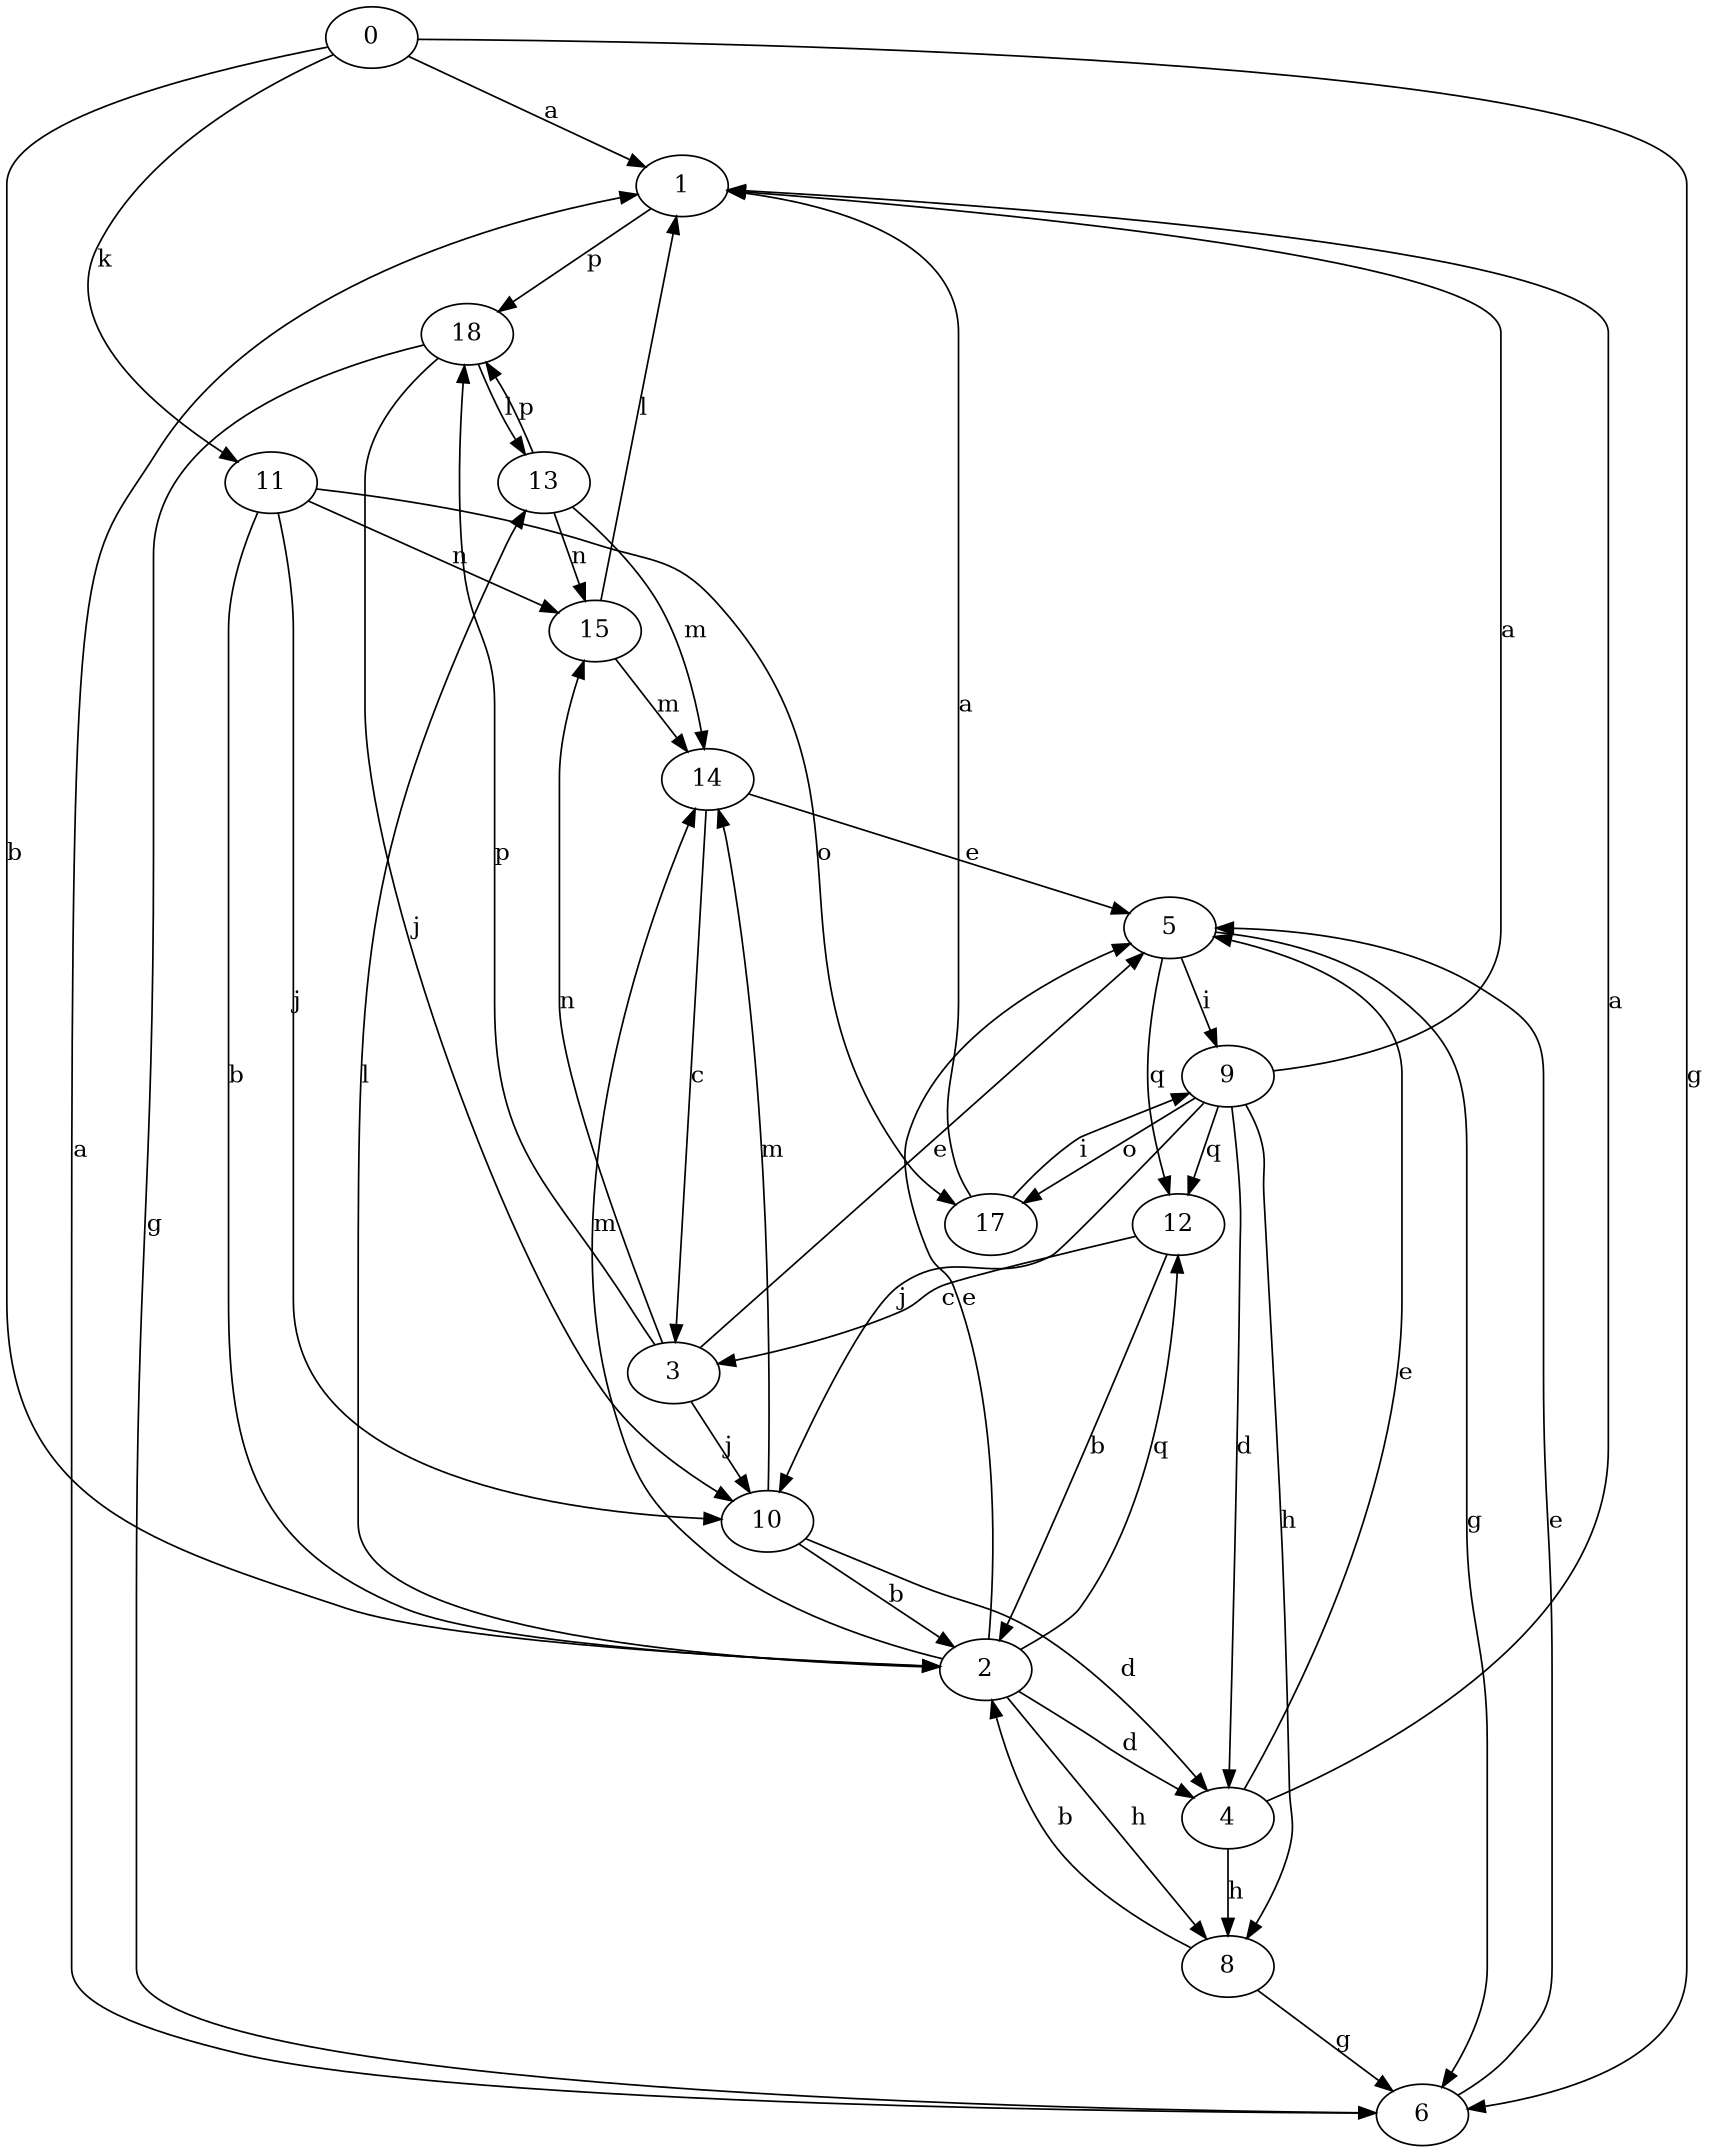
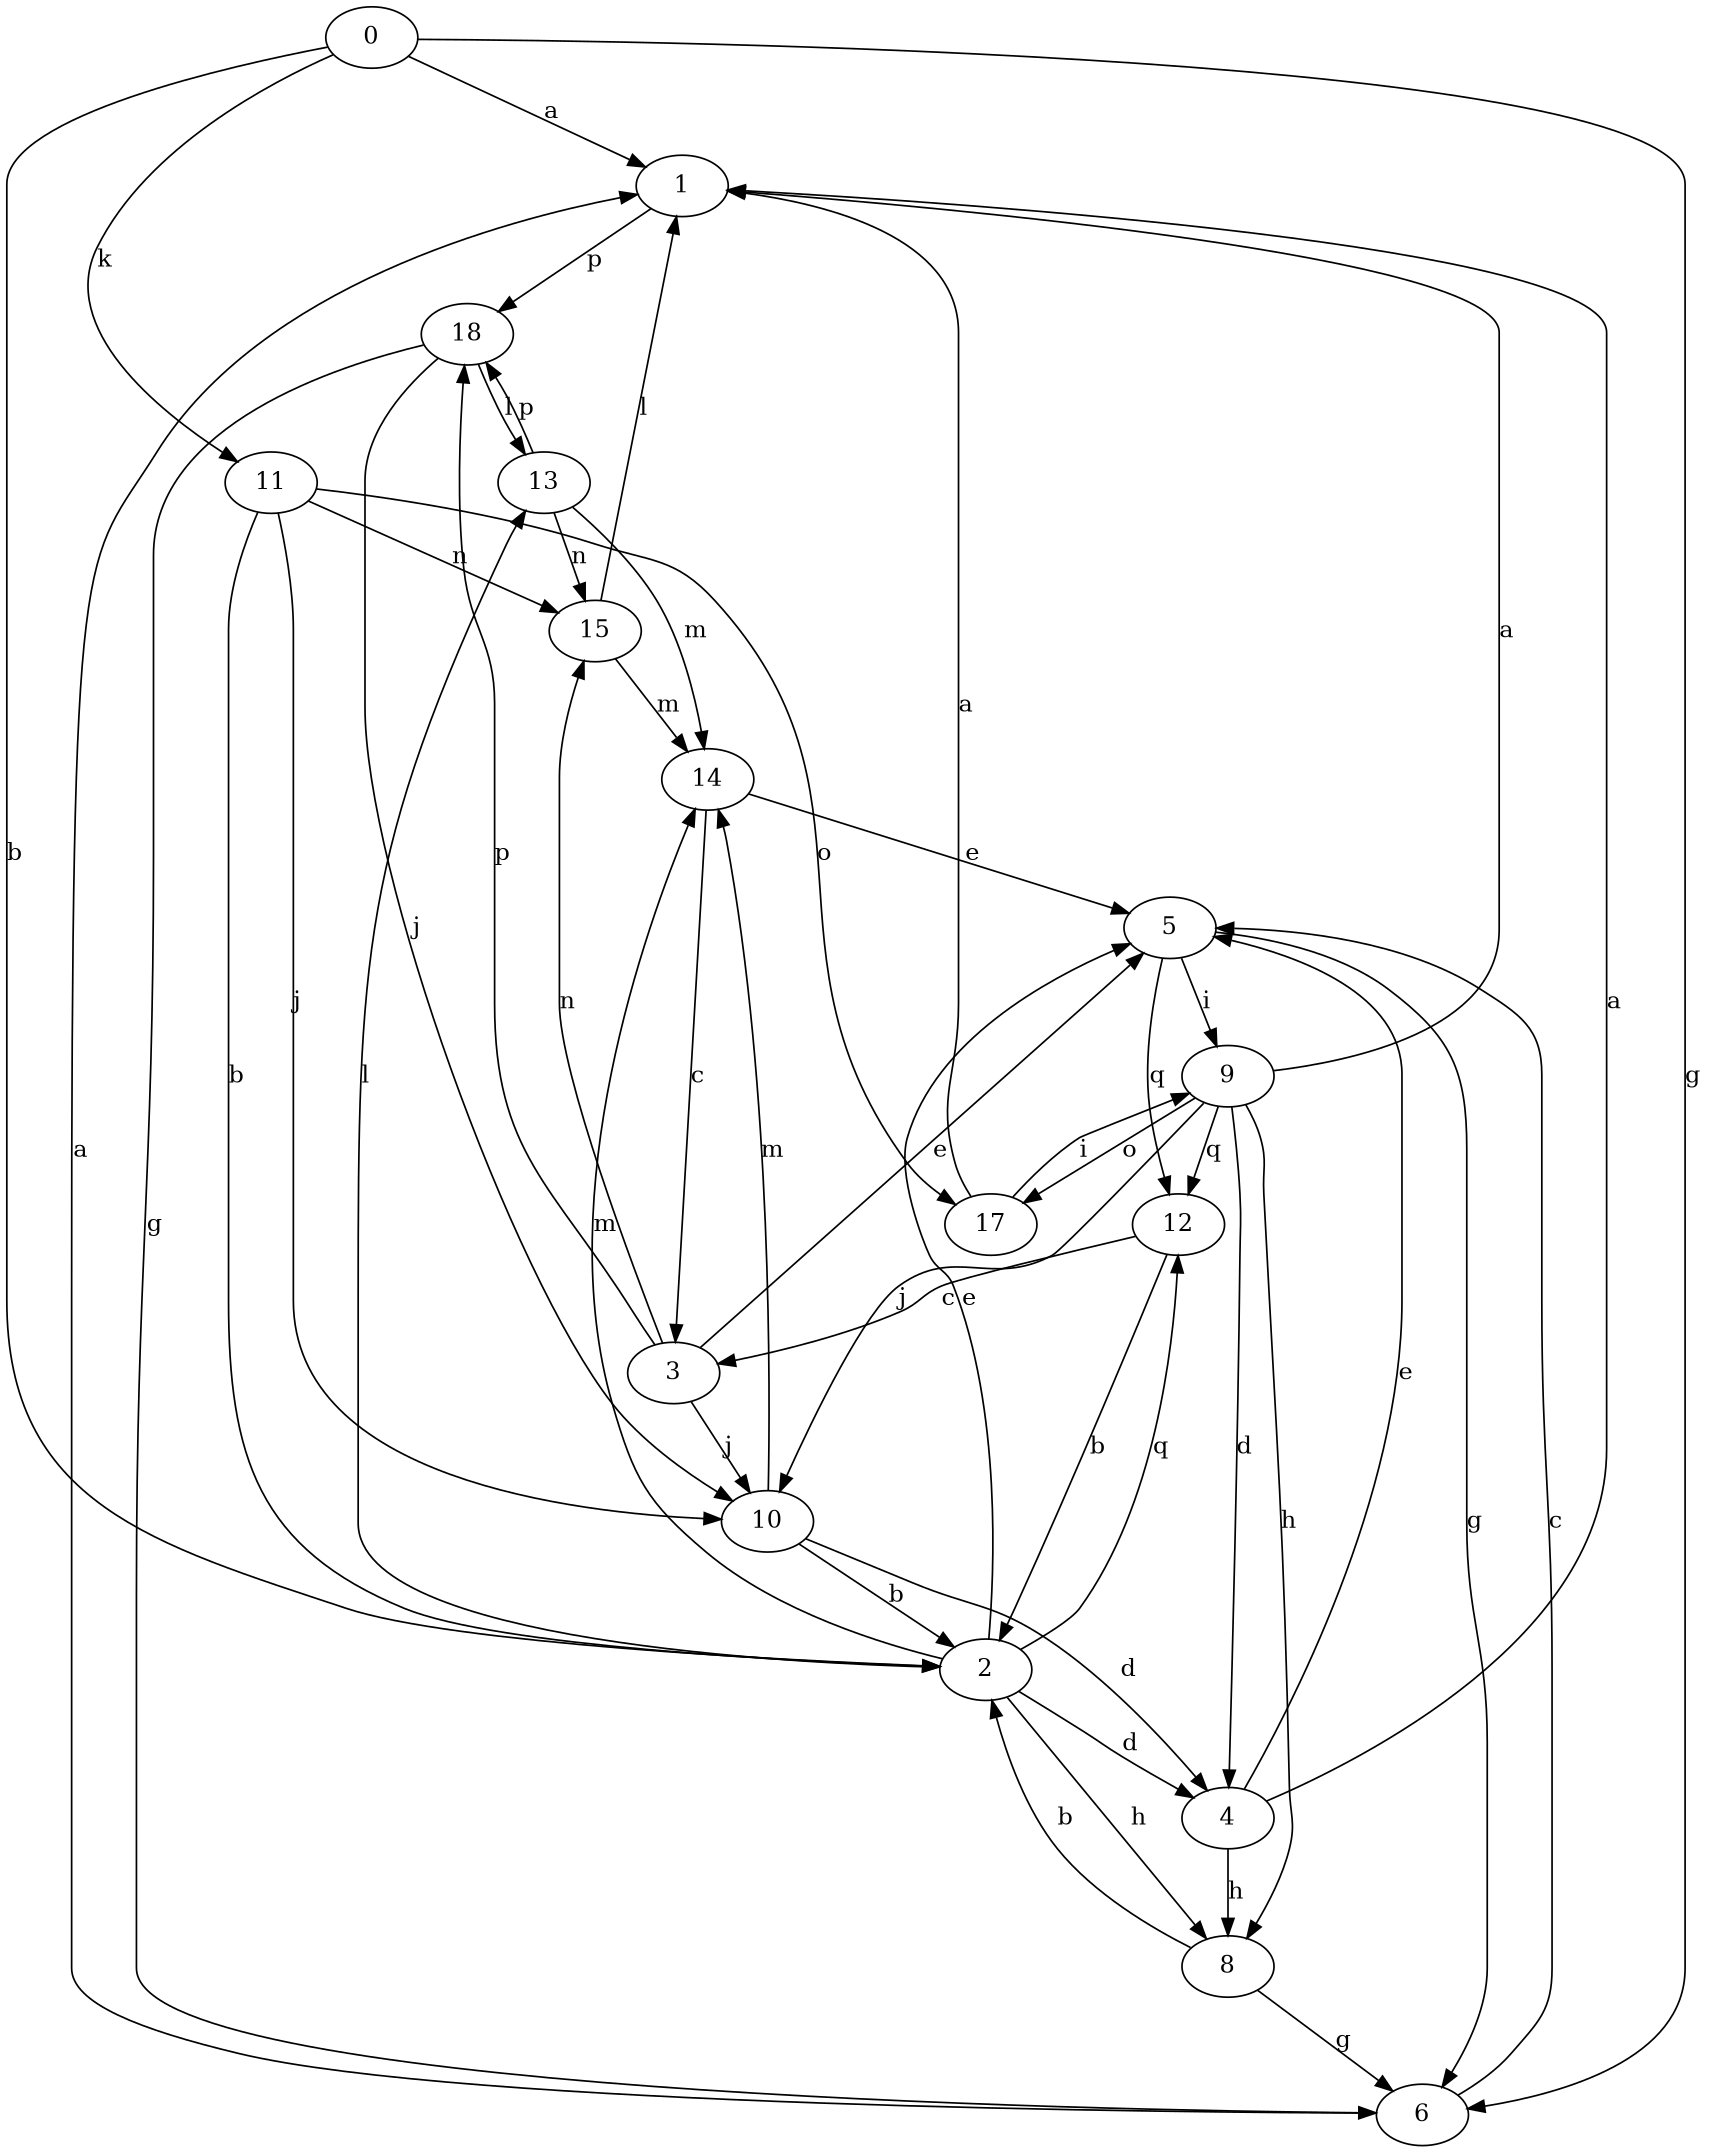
edge "6" -> "5": label "e" -> "c"
